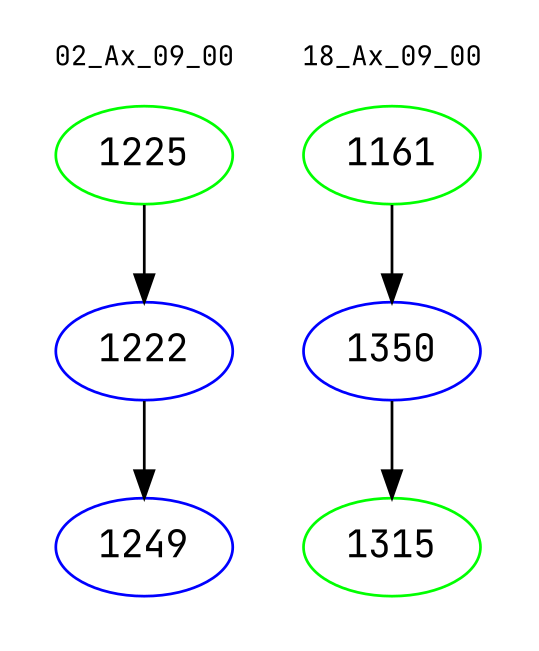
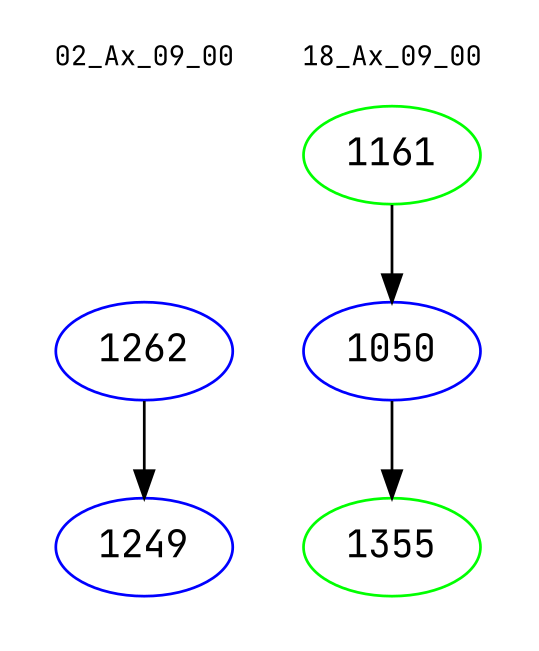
node "1225": removed
node "1222": label "1222" -> "1262"
node "1350": label "1350" -> "1050"
node "1315": label "1315" -> "1355"
